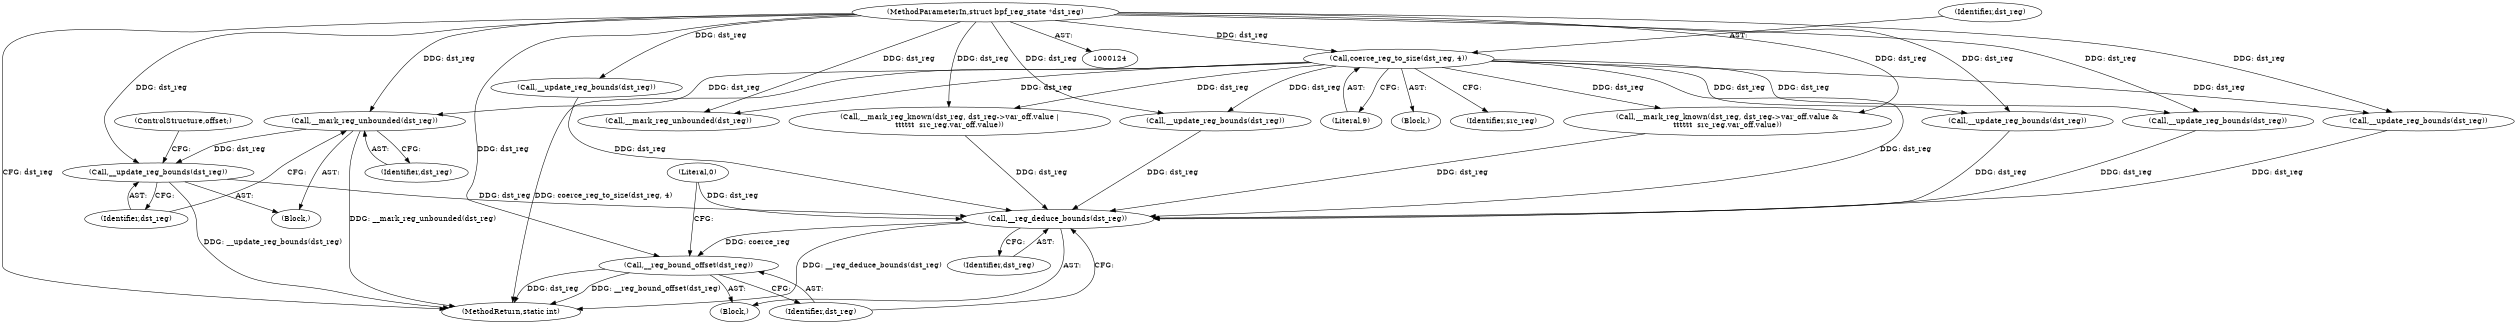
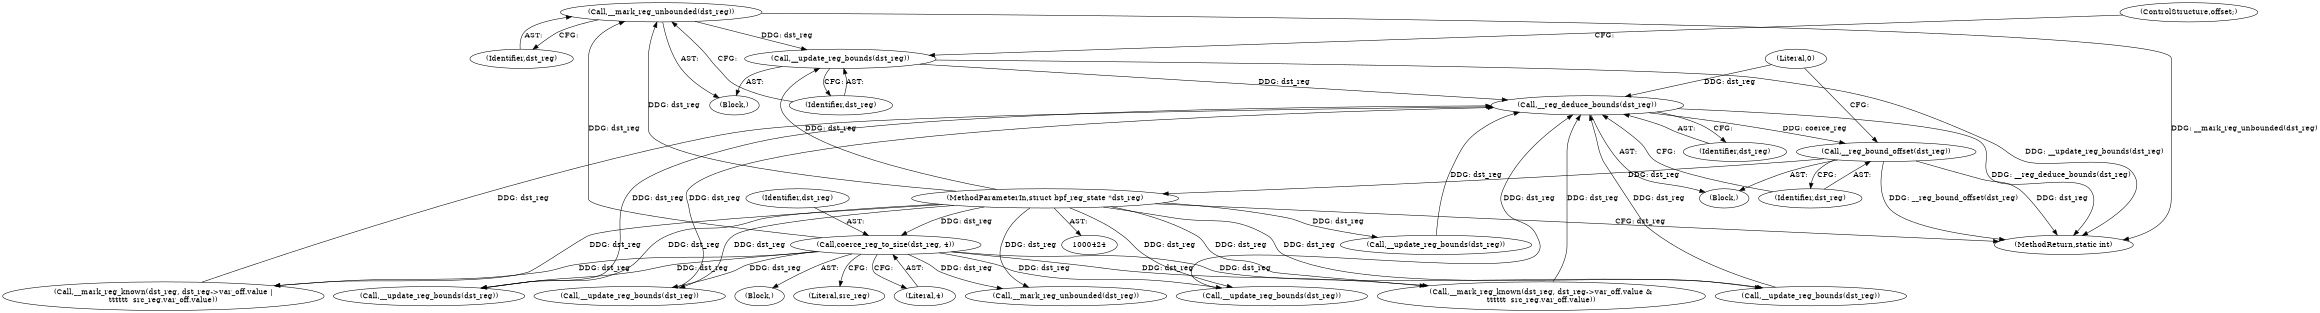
edge "(MethodParameterIn,struct bpf_reg_state *dst_reg)" -> "(Call,__reg_bound_offset(dst_reg))": reversed
node "1000124": label "1000124" -> "1000424"
edge "(Call,coerce_reg_to_size(dst_reg, 4))" -> "(MethodReturn,static int)": removed, label "DDG: coerce_reg_to_size(dst_reg, 4)"
node "(Literal,9)": label "(Literal,9)" -> "(Literal,4)"
node "(Identifier,src_reg)": label "(Identifier,src_reg)" -> "(Literal,src_reg)"
edge "(Call,coerce_reg_to_size(dst_reg, 4))" -> "(Call,__reg_deduce_bounds(dst_reg))": removed, label "DDG: dst_reg"
